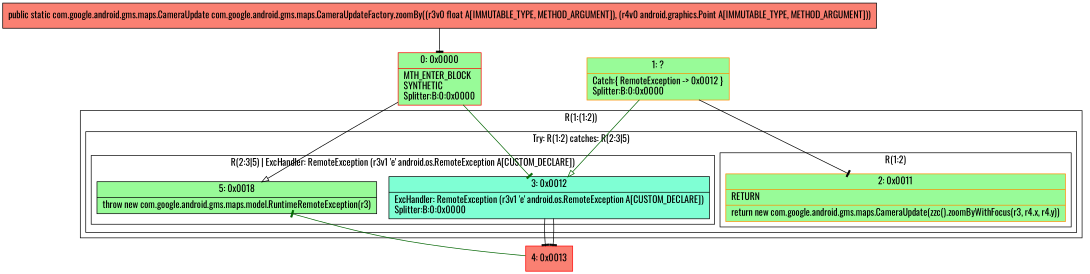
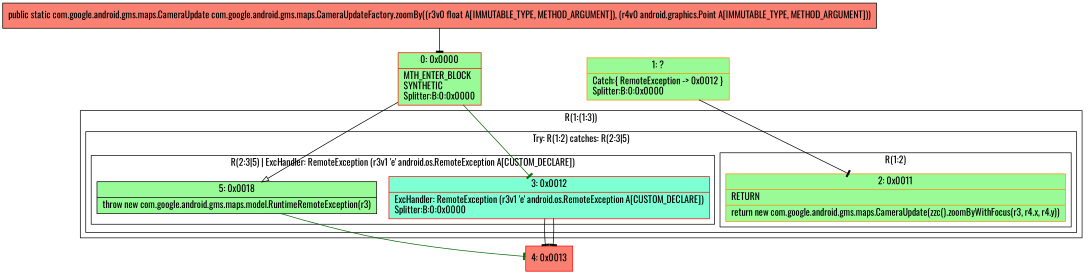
cluster "R(1:(1:2))": label "R(1:(1:2))" -> "R(1:(1:3))"
edge "1: ?" -> "3: 0x0012": removed
node "3: 0x0012": color black -> red
edge "4: 0x0013" -> "5: 0x0018": reversed
